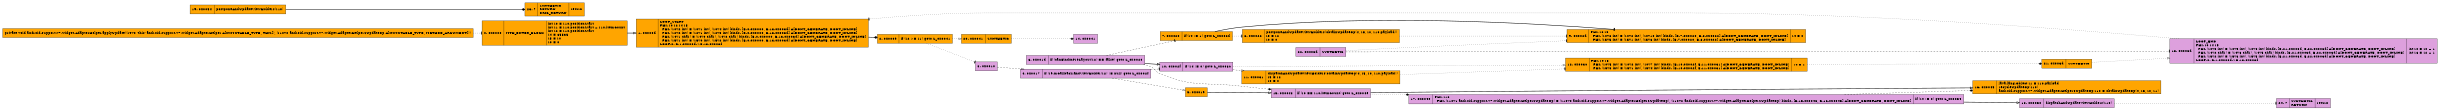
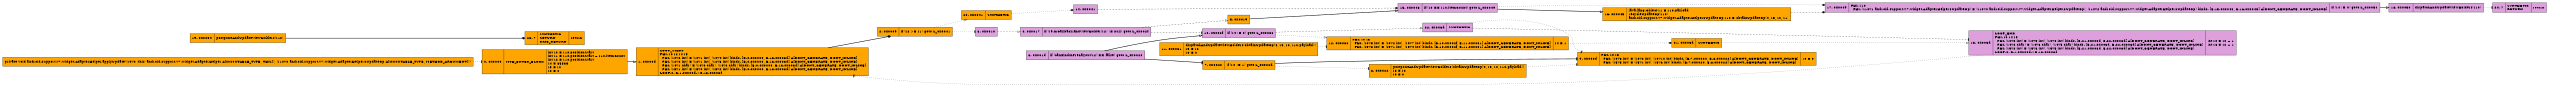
edge "6: 0x001d" -> "7: 0x0020": style dashed -> bold
edge "10: 0x002f" -> "11: 0x0031": now "10: 0x002f" -> "22: 0x003d"
edge "6: 0x001d" -> "15: 0x0043": now "14: 0x0041" -> "15: 0x0043"
edge "17: 0x004e" -> "16: 0x0045": reversed
